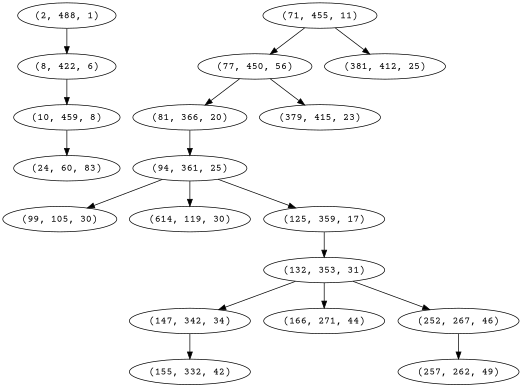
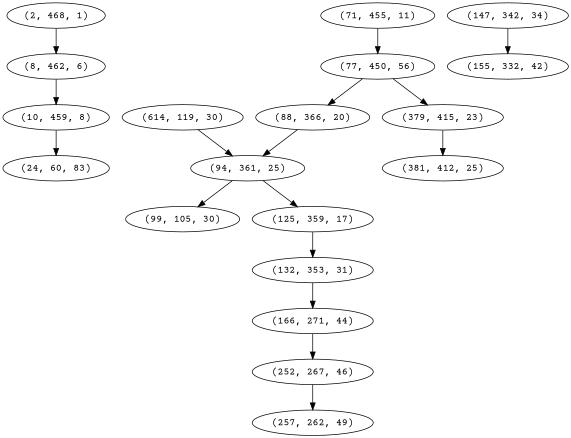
node "(2, 488, 1)": label "(2, 488, 1)" -> "(2, 468, 1)"
edge "(71, 455, 11)" -> "(381, 412, 25)": now "(379, 415, 23)" -> "(381, 412, 25)"
node "(8, 422, 6)": label "(8, 422, 6)" -> "(8, 462, 6)"
node "(81, 366, 20)": label "(81, 366, 20)" -> "(88, 366, 20)"
edge "(94, 361, 25)" -> "(614, 119, 30)": reversed
edge "(132, 353, 31)" -> "(147, 342, 34)": removed
edge "(132, 353, 31)" -> "(252, 267, 46)": now "(166, 271, 44)" -> "(252, 267, 46)"
